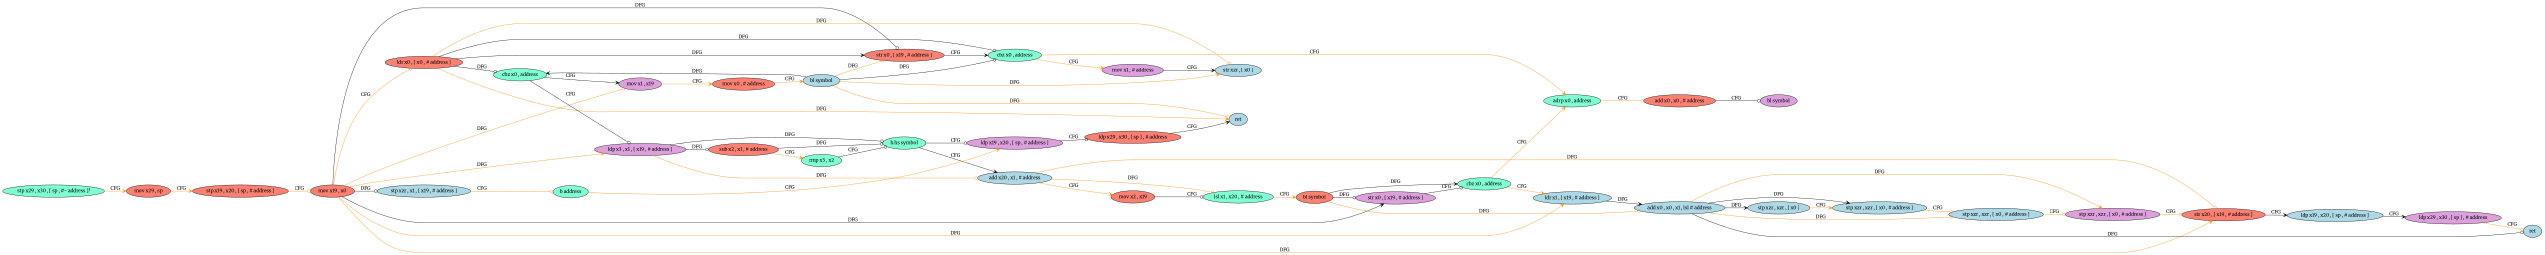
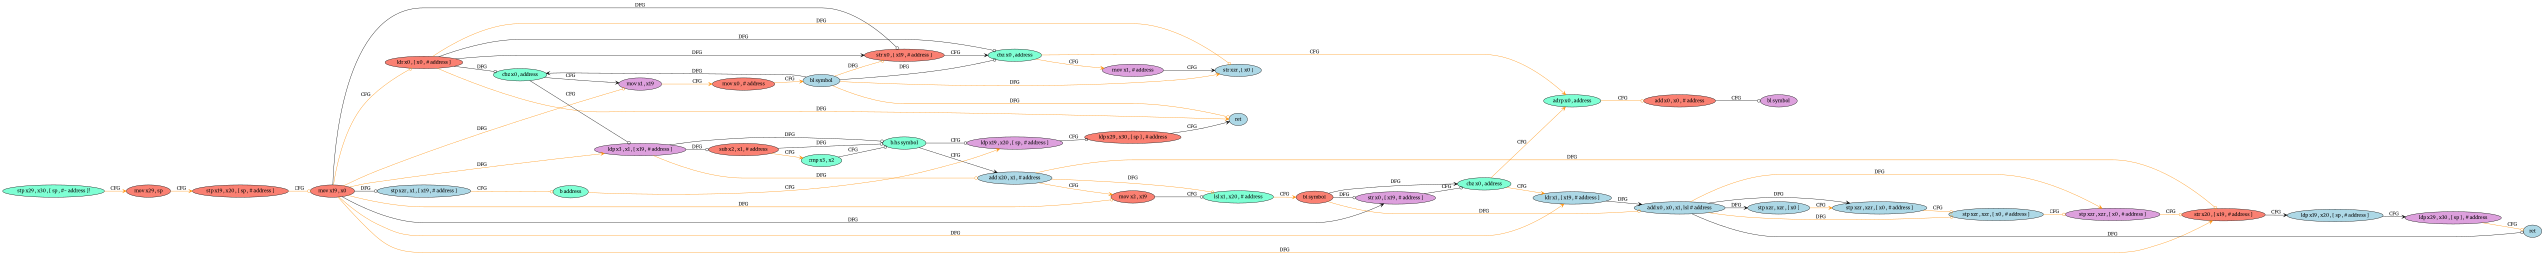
edge "mov x19 , x0" -> "mov x2 , x19": added, label "DFG"
